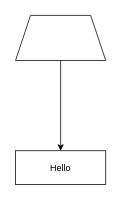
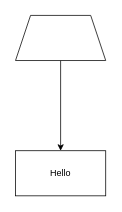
node "Hello": size 90x34 -> 90x45
